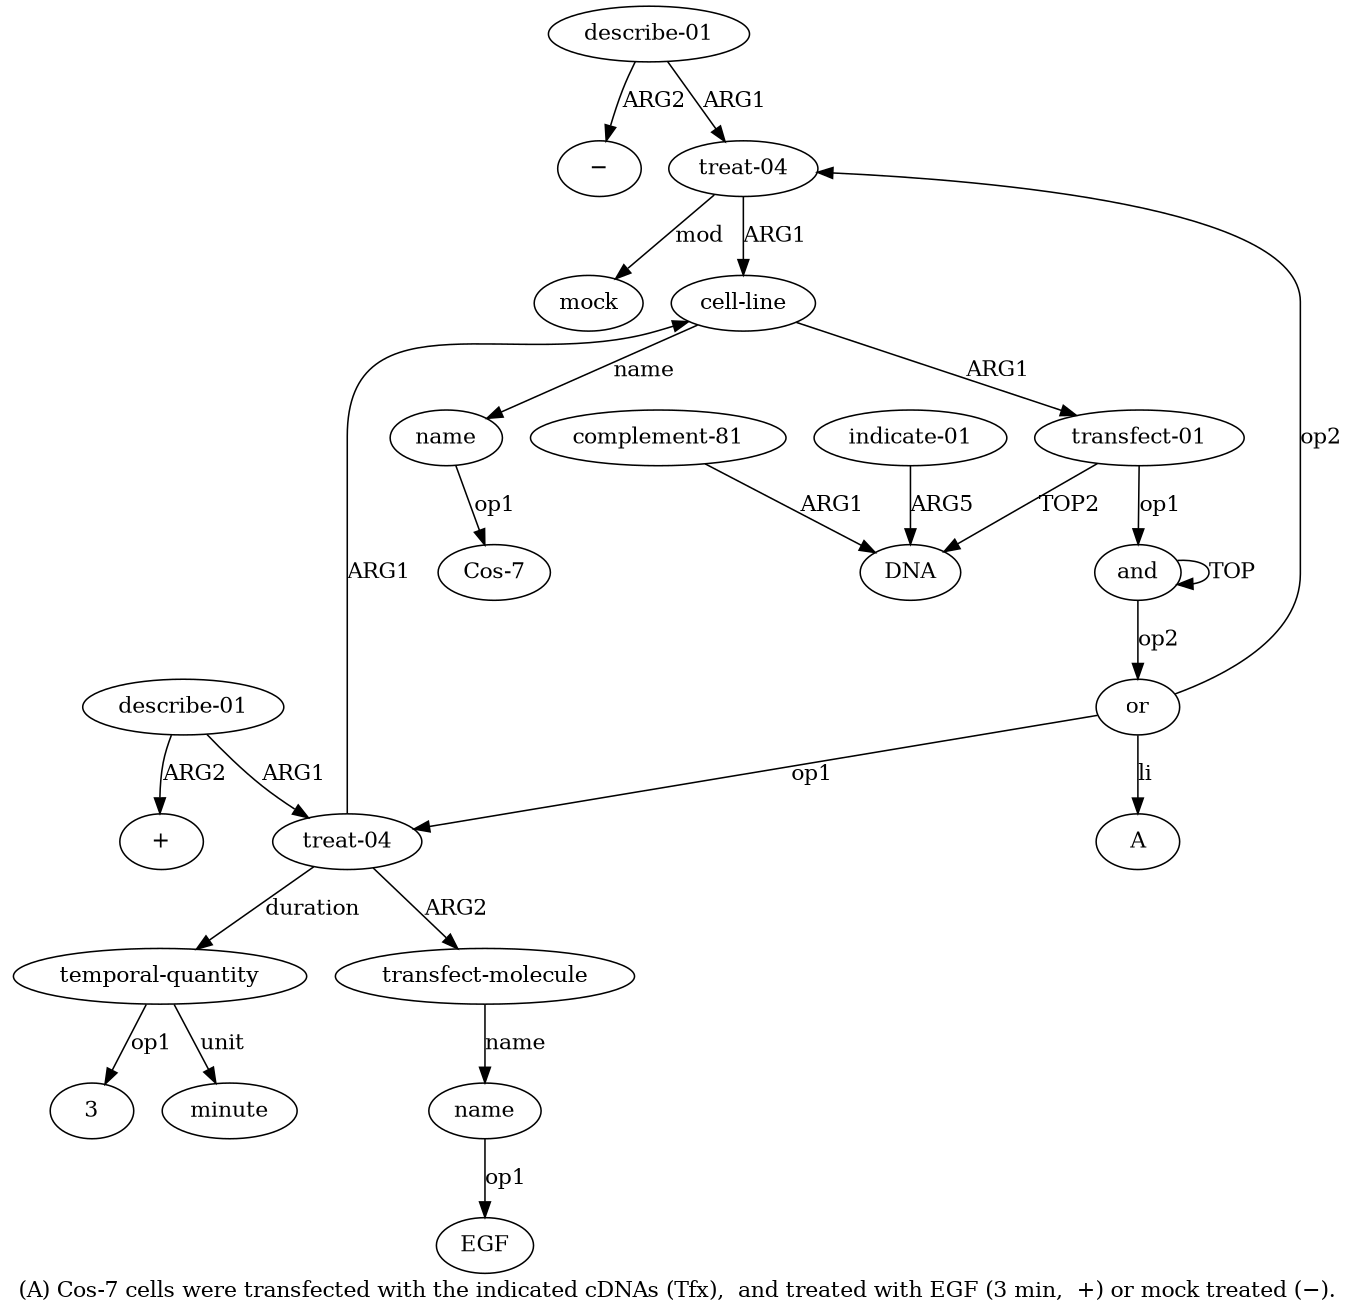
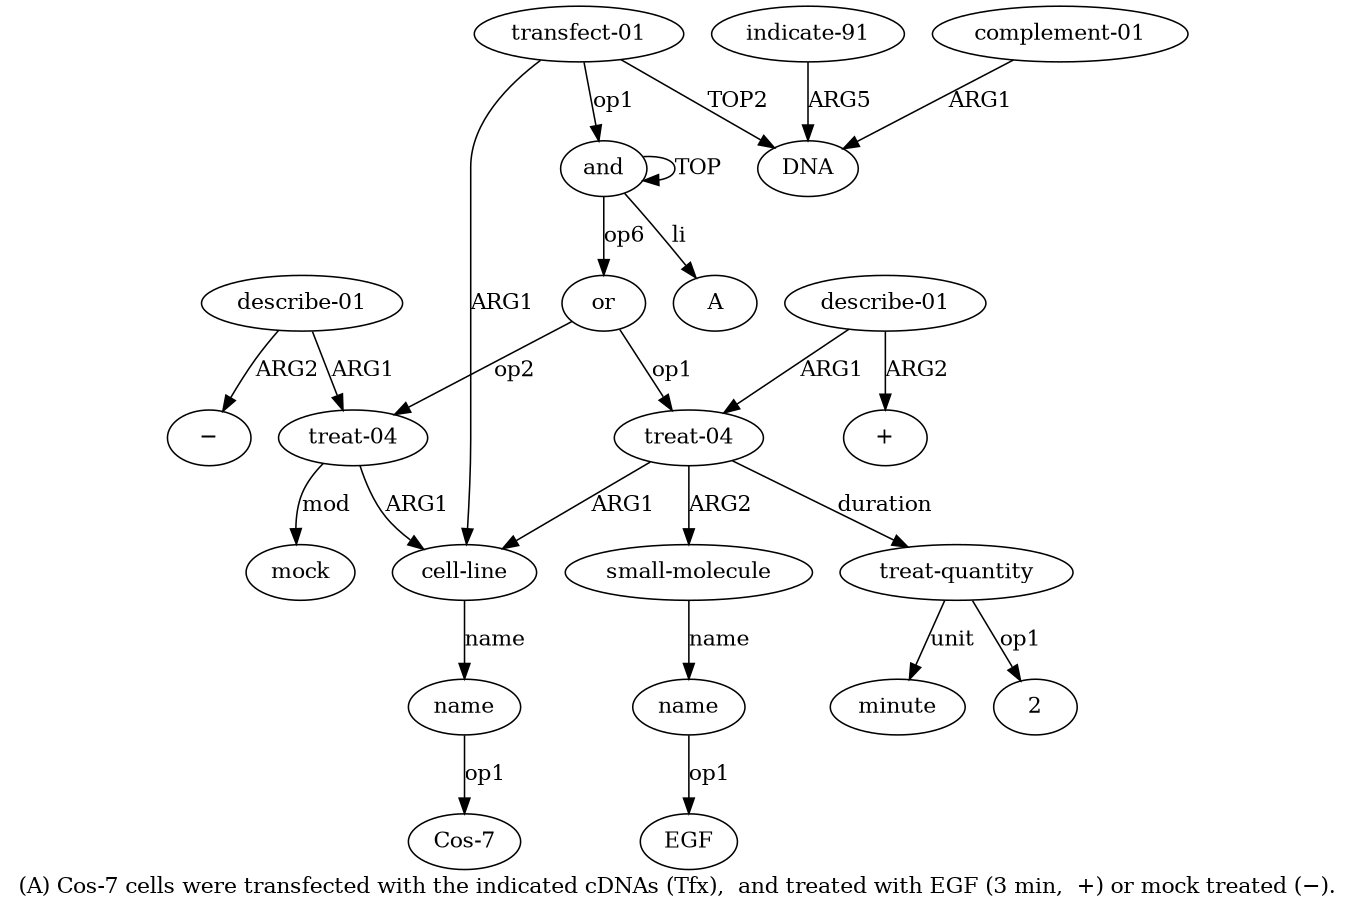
edge "cell-line" -> "transfect-01": reversed
node "complement-81": label "complement-81" -> "complement-01"
node "indicate-01": label "indicate-01" -> "indicate-91"
edge "and" -> "or": label "op2" -> "op6"
edge "or" -> "A": now "and" -> "A"
node "temporal-quantity": label "temporal-quantity" -> "treat-quantity"
node "transfect-molecule": label "transfect-molecule" -> "small-molecule"
node "3": label "3" -> "2"
